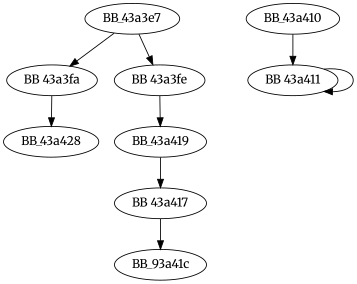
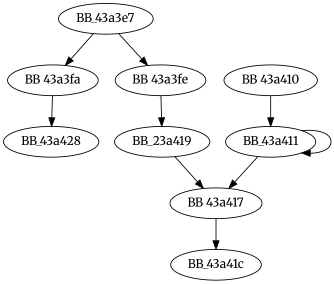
node "BB_43a419": label "BB_43a419" -> "BB_23a419"
edge "BB_43a411" -> "BB_43a417": added
node "BB_93a41c": label "BB_93a41c" -> "BB_43a41c"
